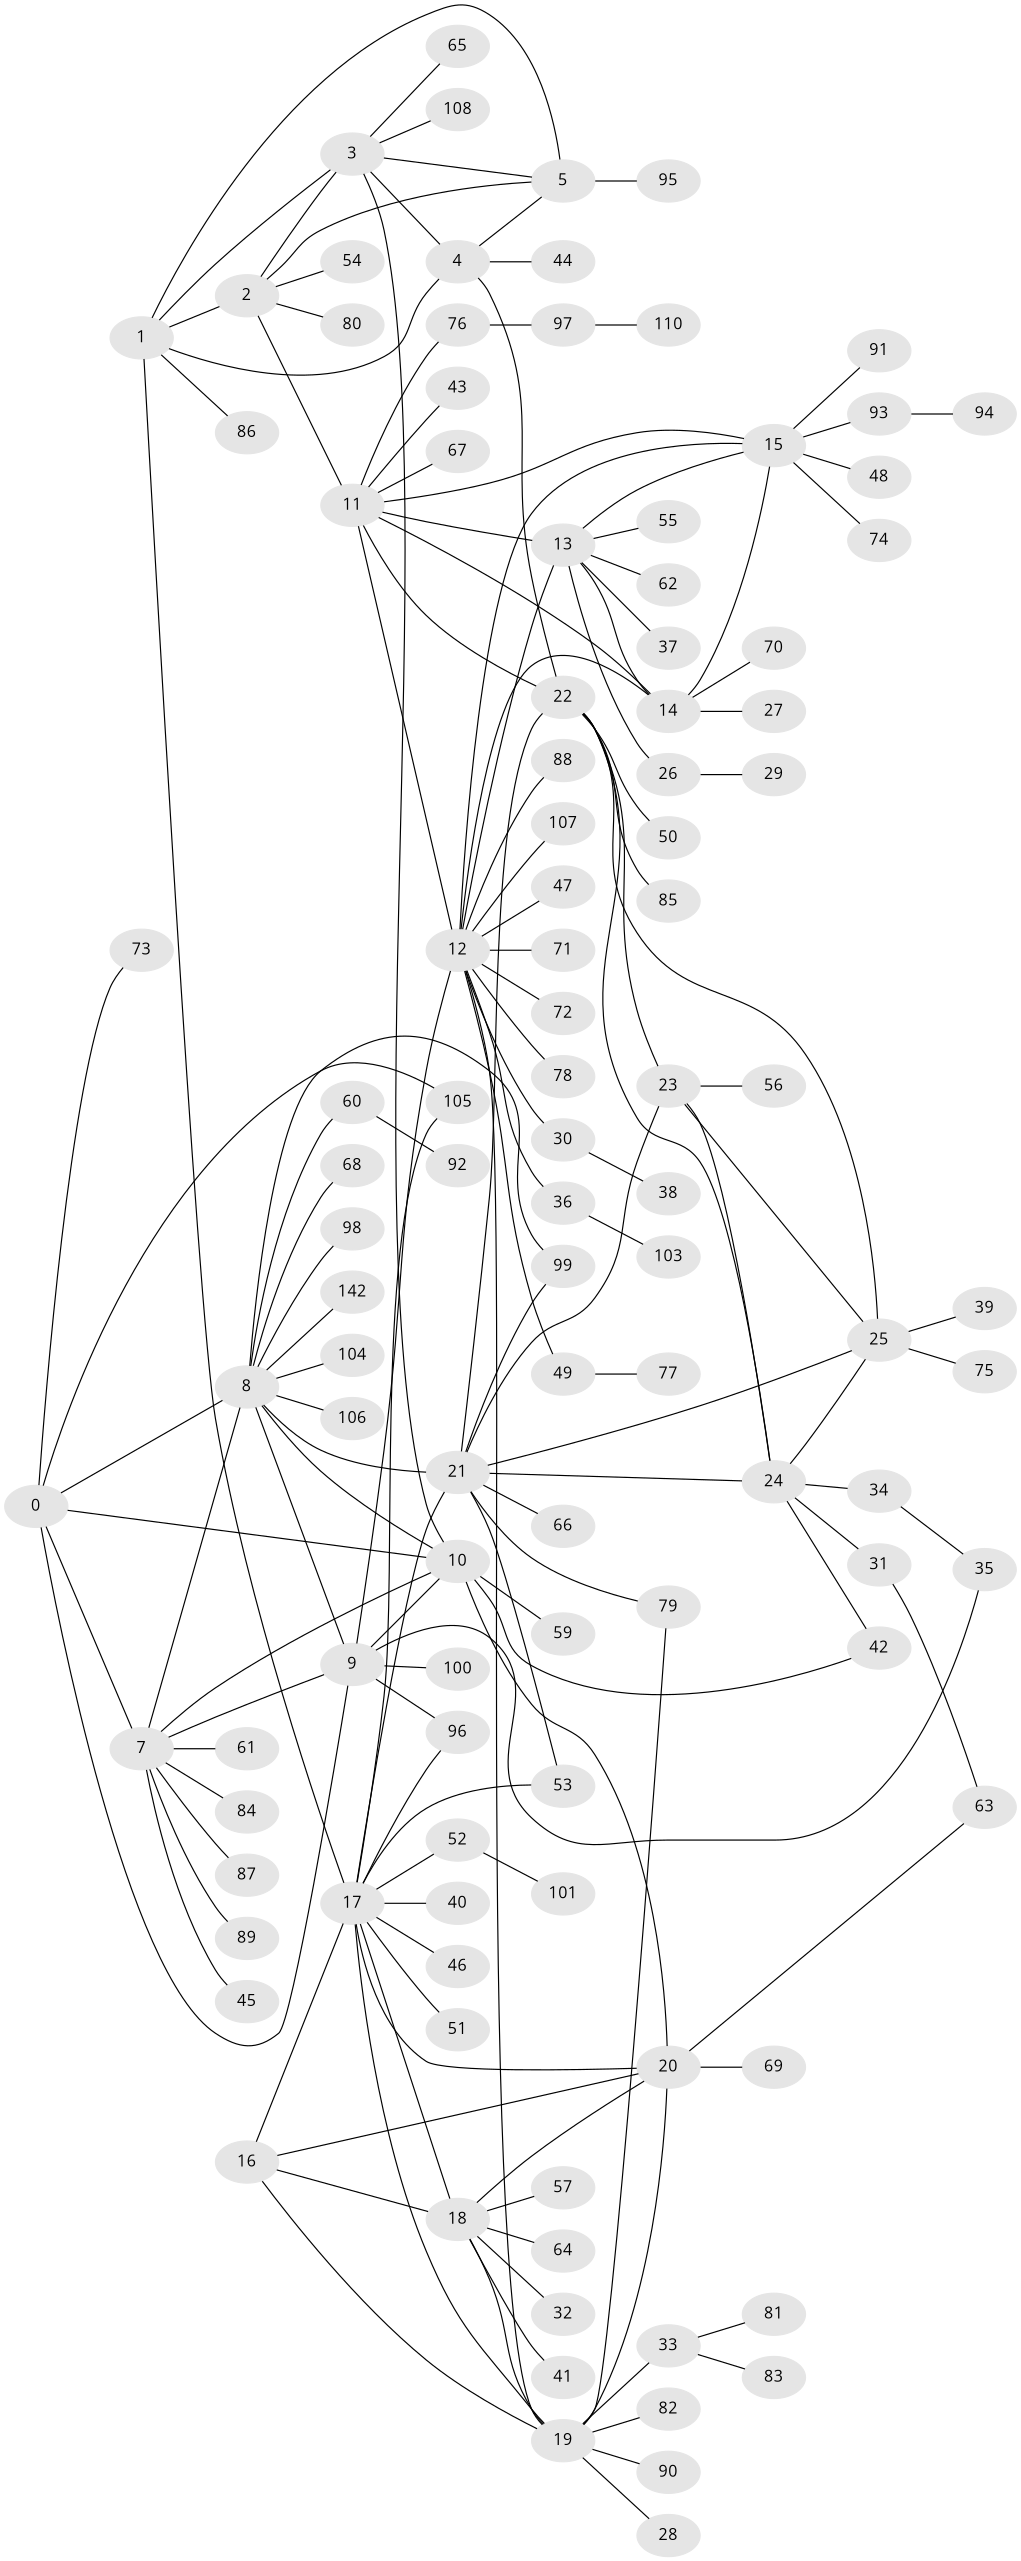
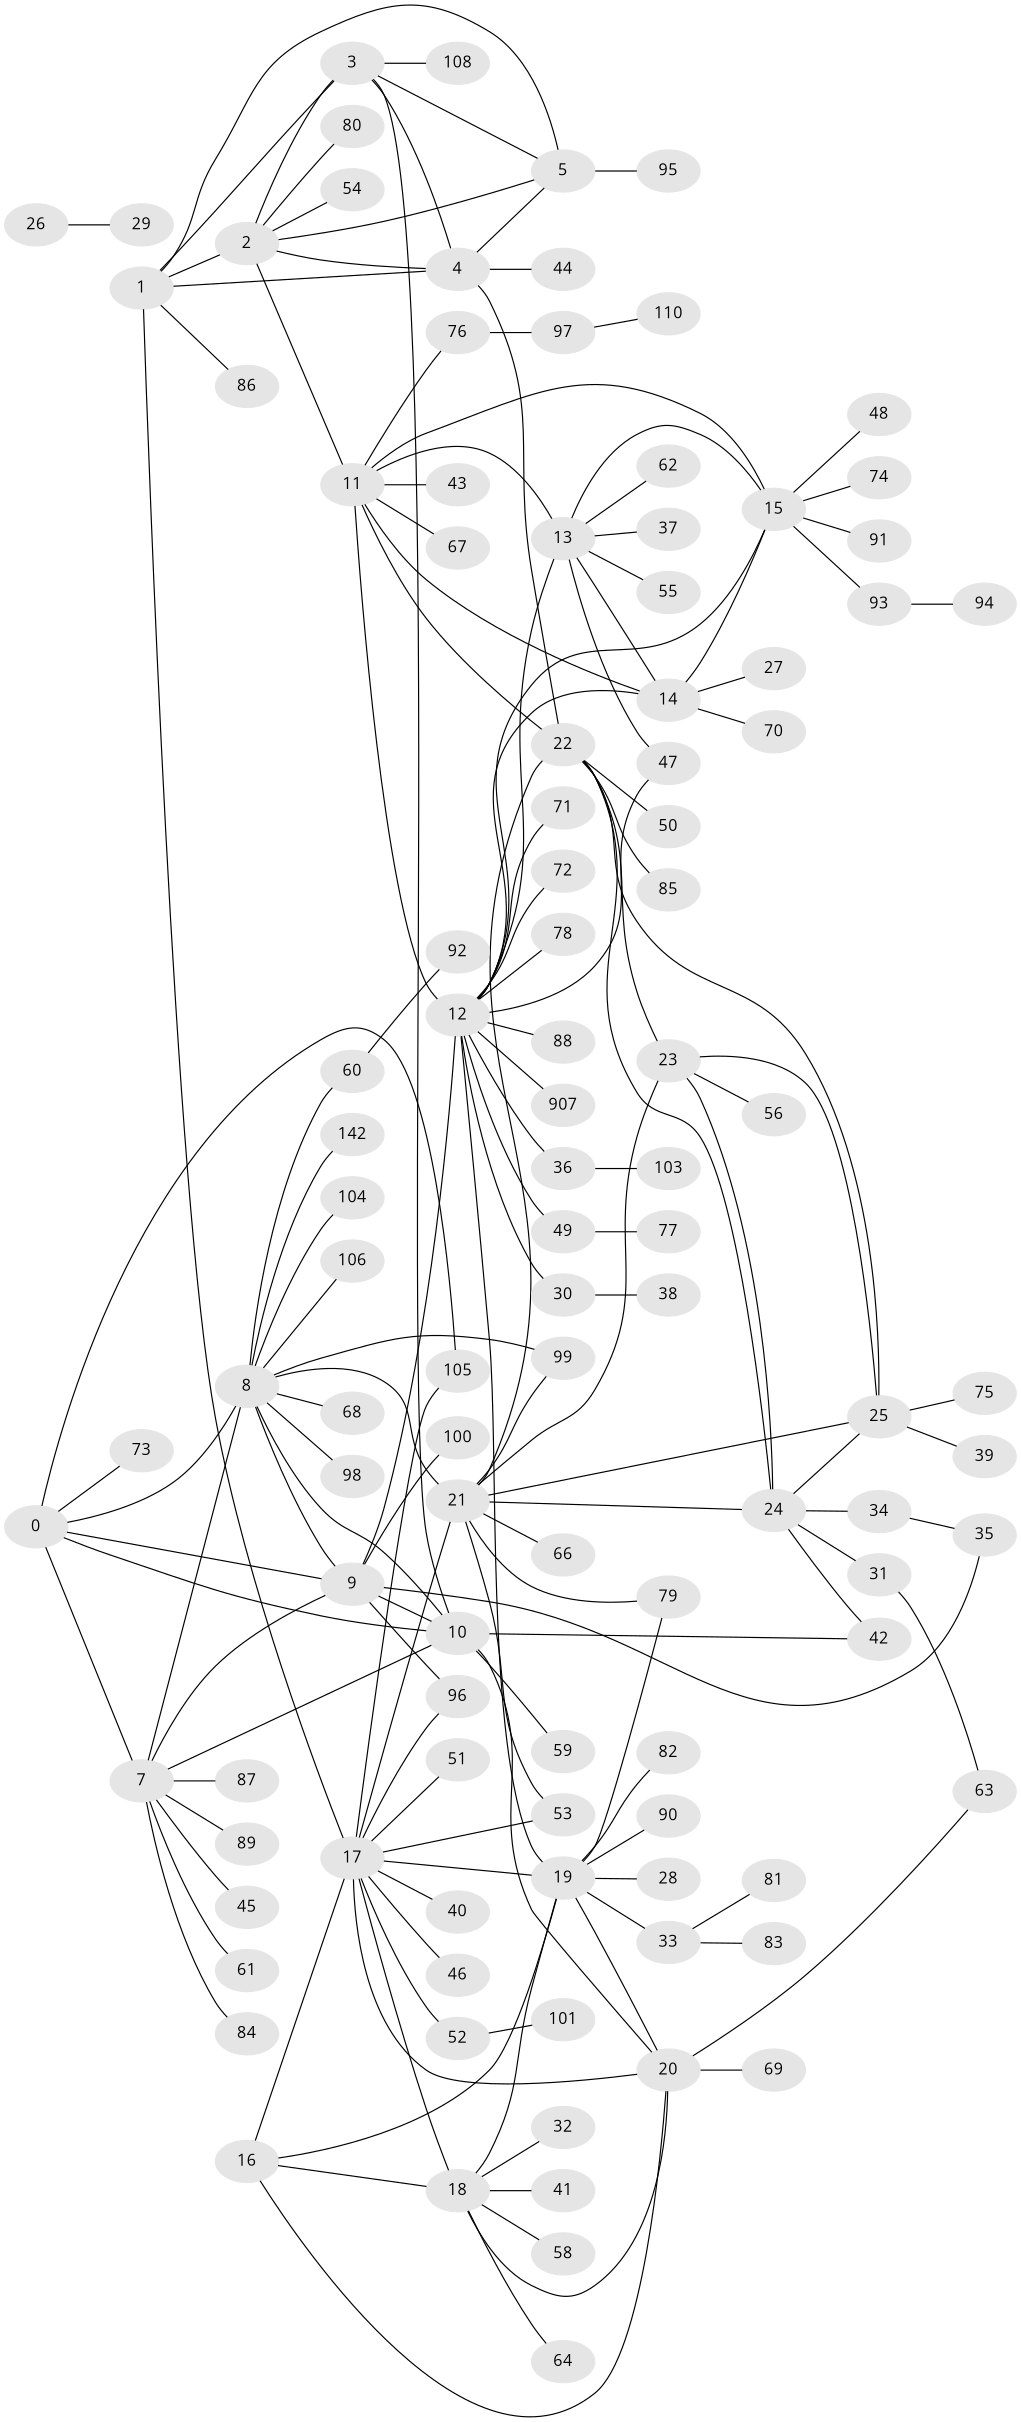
node "65": removed
edge "2" -- "4": added
edge "13" -- "26": now "13" -- "47"
node "107": label "107" -> "907"
node "57": label "57" -> "58"
